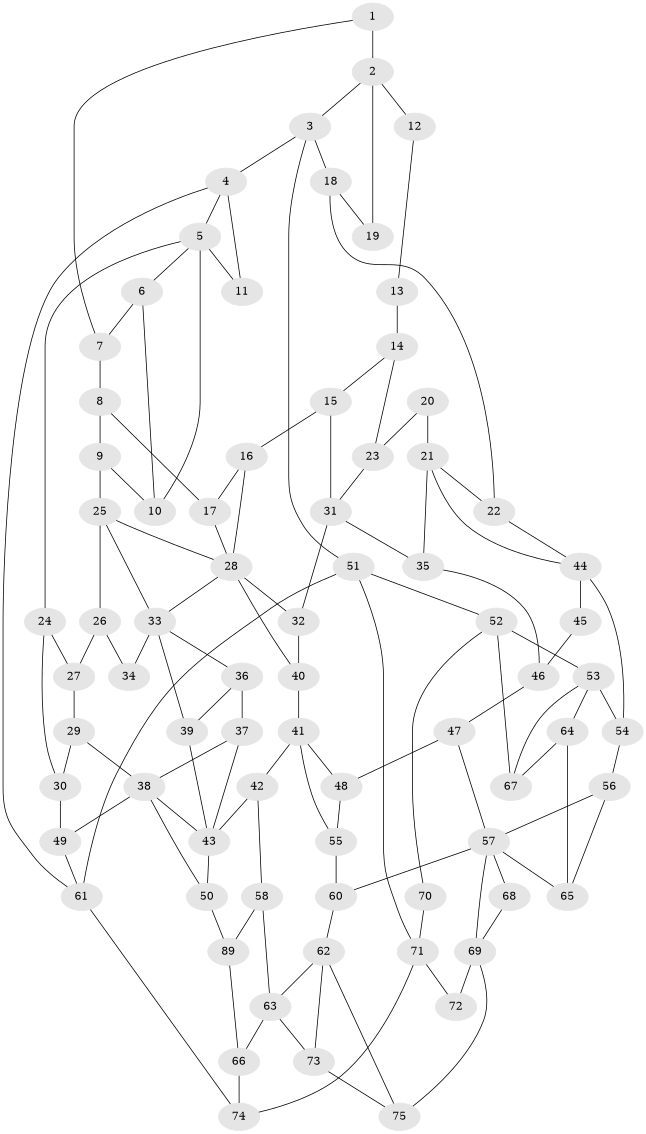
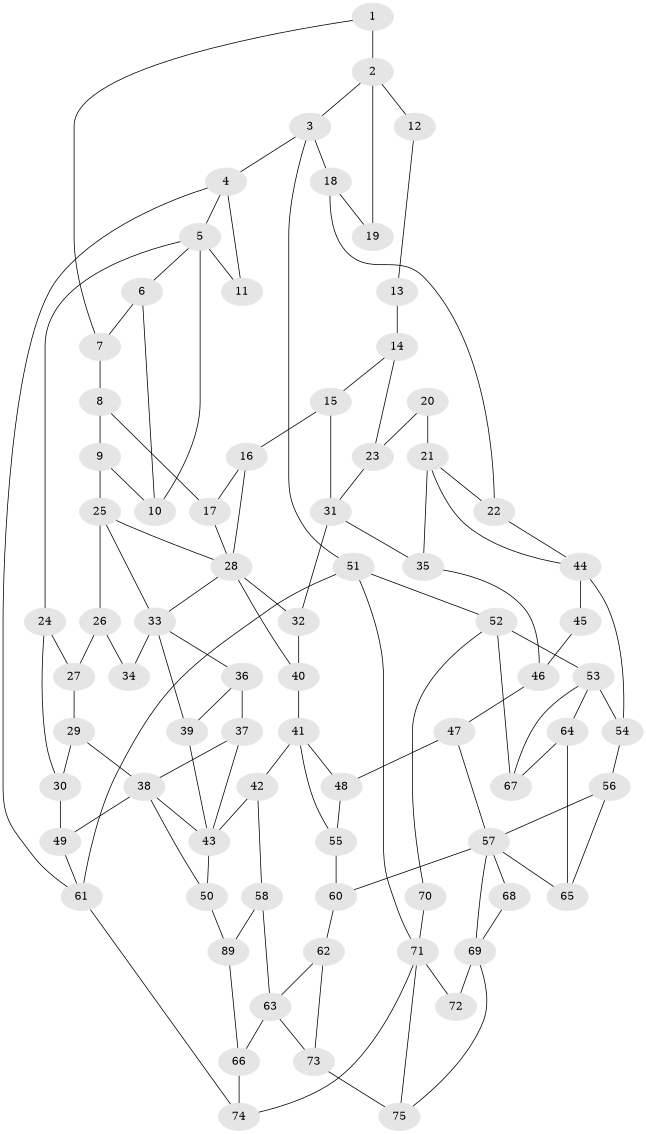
edge "62" -- "75": now "71" -- "75"
